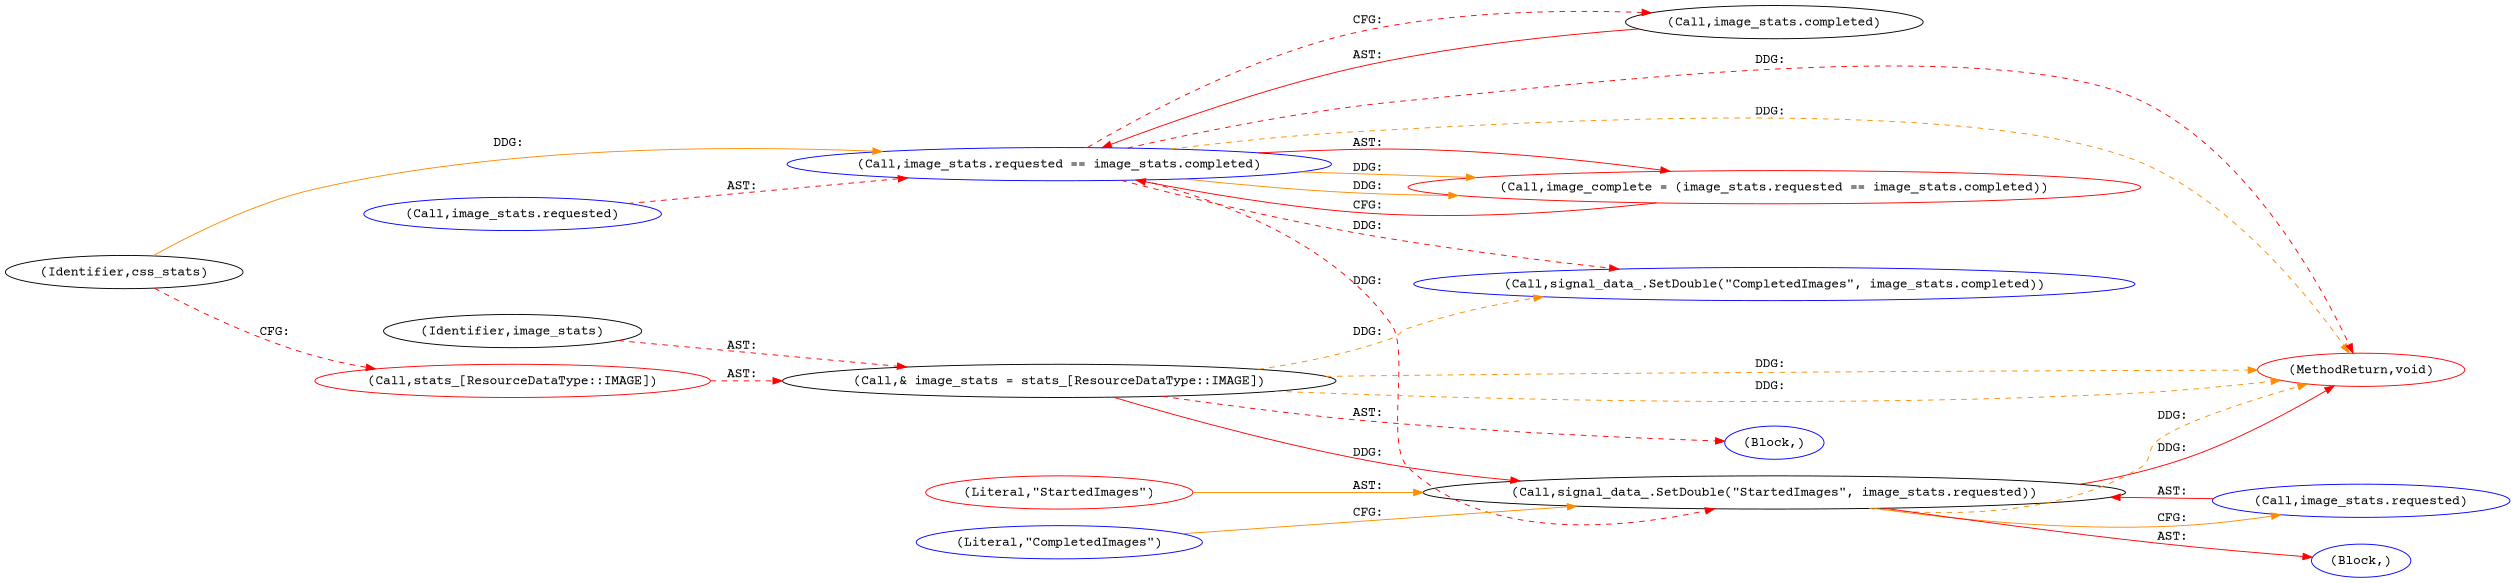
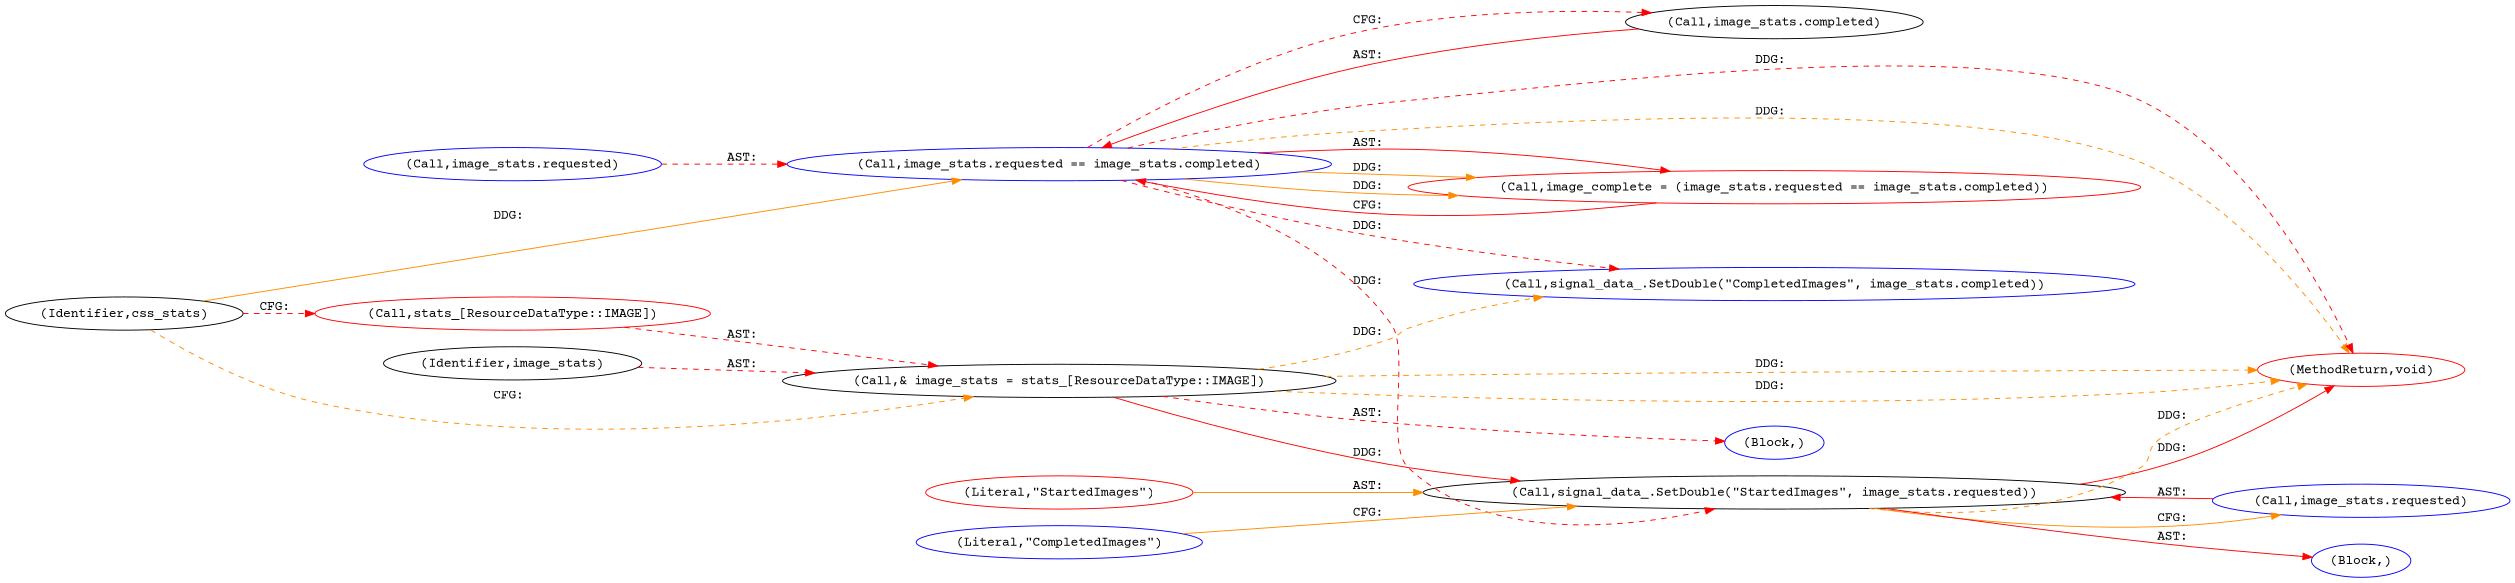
edge "(Identifier,css_stats)" -> "(Call,& image_stats = stats_[ResourceDataType::IMAGE])": added, label "CFG:"
